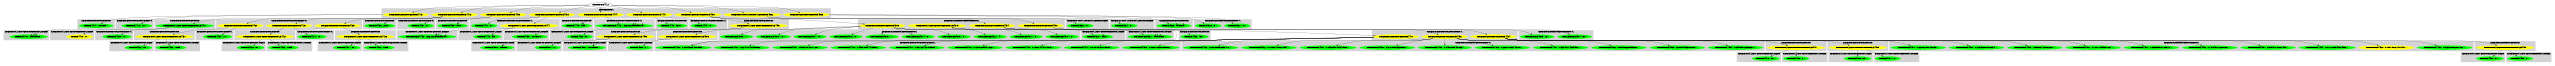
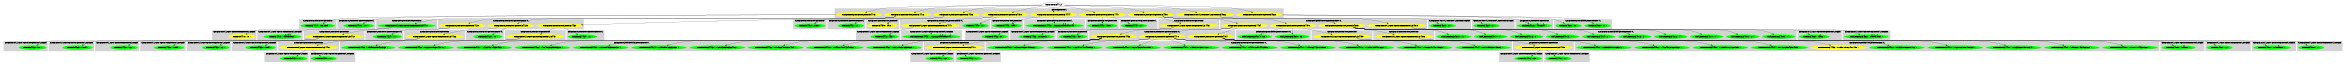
cluster "CT_EXPR_MINUS_OR_PLUS_BINARY_RIGHT": label "CT_EXPR_MINUS_OR_PLUS_BINARY_RIGHT" -> "CT_INT_MINUS_OR_PLUS_BINARY_RIGHT"
node "NT_ID_34439< save >": fillcolor green -> yellow
edge "NT_FLOAT_34480< 0.820436094887555 >" -> "NT_EXPR_ASSIGNMENT_OPETATORS_34519": now "NT_EXPR_CALL_FUNCTION_34450" -> "NT_EXPR_ASSIGNMENT_OPETATORS_34519"
